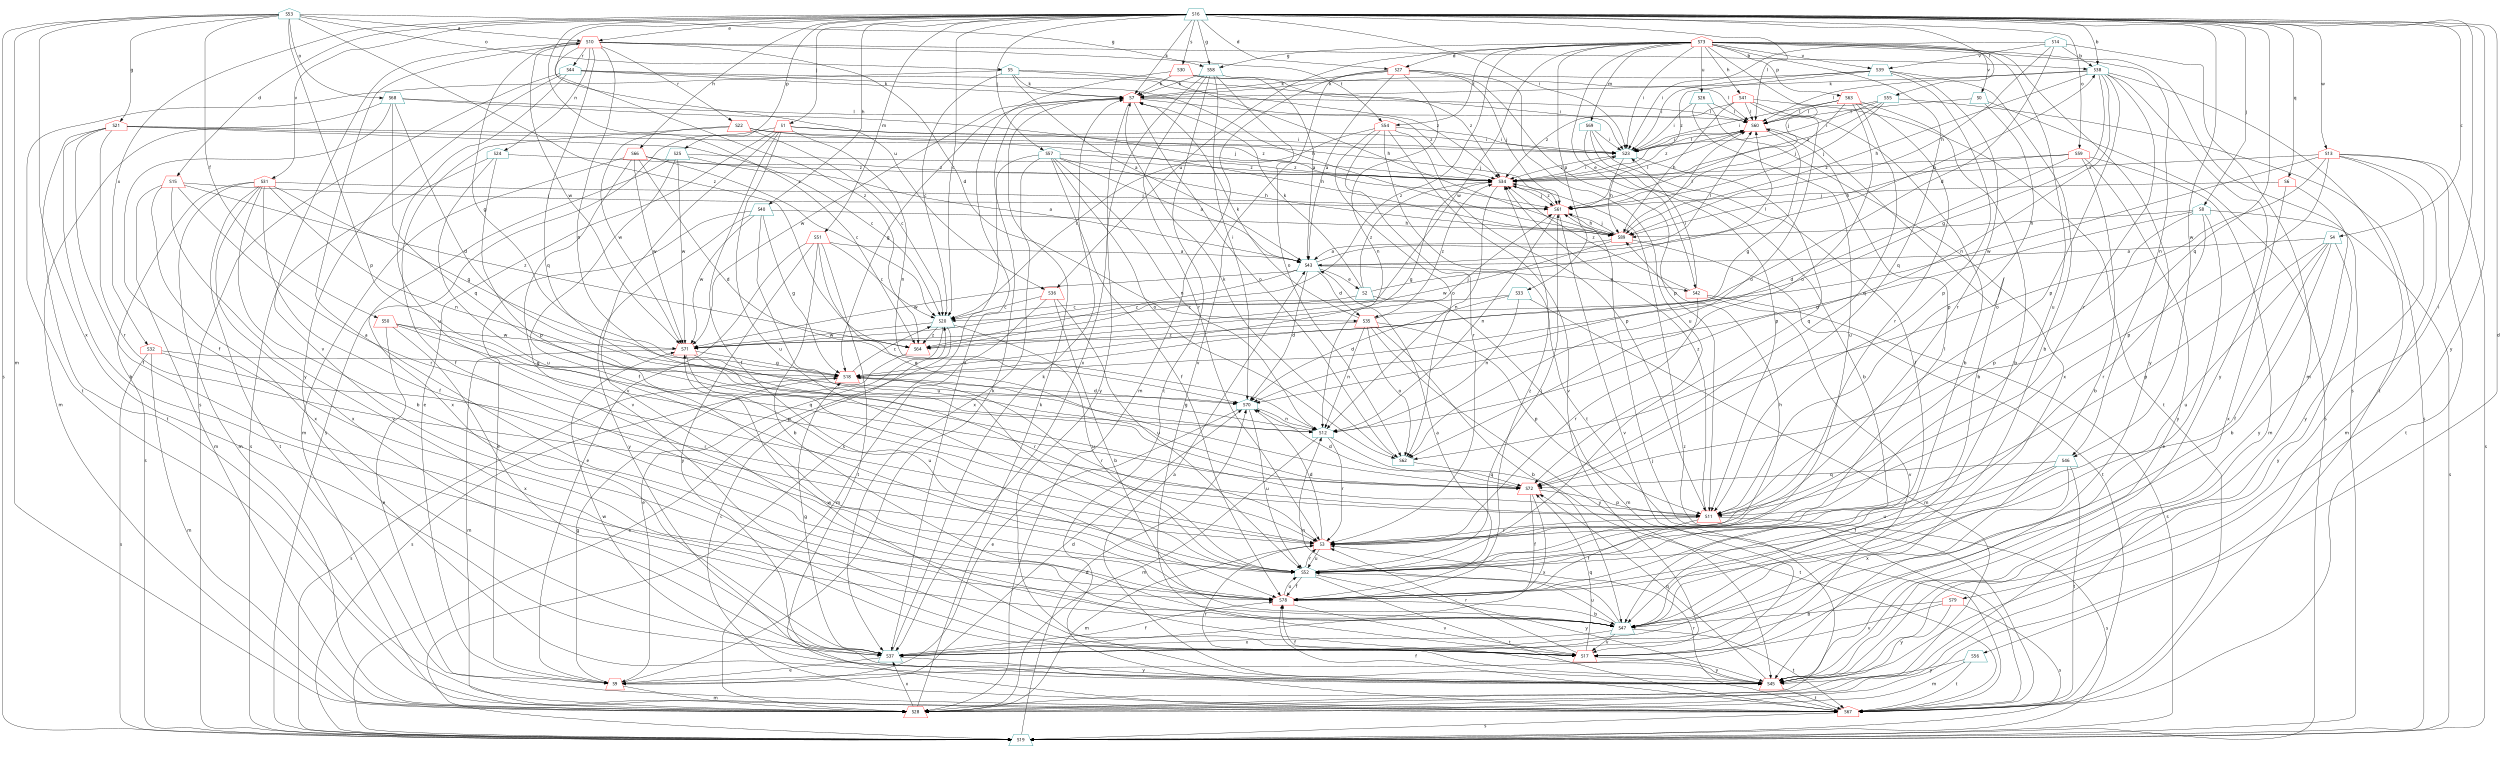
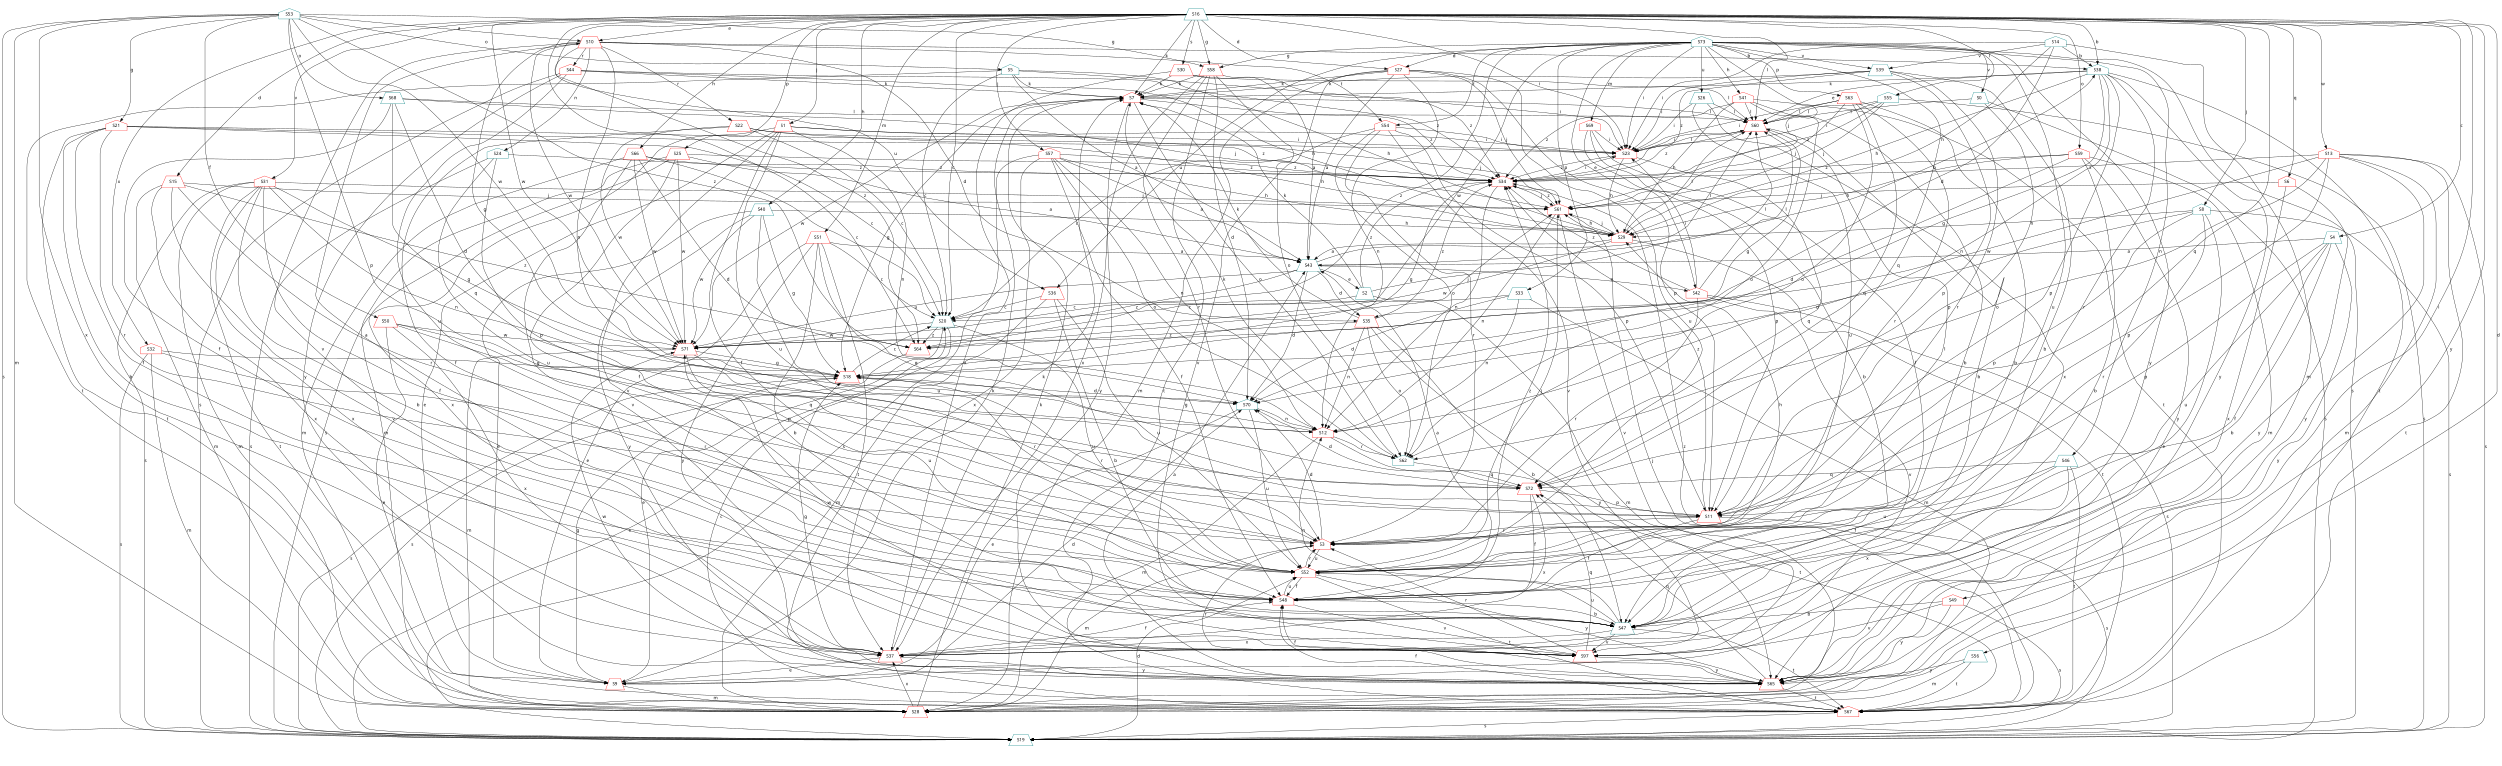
edge "S16" -> "S46": now "S16" -> "S71"
node "S73": color red -> teal
node "S44": color teal -> red
node "S58": color teal -> red
edge "S38" -> "S60": label "l" -> "e"
node "S69": color teal -> red
node "S25": color teal -> red
node "S57": color teal -> red
node "S23": color teal -> red
edge "S61" -> "S60": now "S42" -> "S60"
edge "S53" -> "S71": added, label "w"
edge "S58" -> "S70": label "i" -> "d"
node "S89": label "S89" -> "S29"
edge "S43" -> "S71": label "w" -> "u"
edge "S10" -> "S72": removed, label "q"
edge "S35" -> "S11": removed, label "p"
node "S12": color teal -> red
edge "S54" -> "S67": removed, label "t"
edge "S12" -> "S3": now "S12" -> "S62"
edge "S19" -> "S70": now "S19" -> "S52"
node "S52": color teal -> red
edge "S68" -> "S28": now "S25" -> "S28"
edge "S67" -> "S3": removed, label "r"
node "S78": label "S78" -> "S48"
node "S79": label "S79" -> "S49"
node "S37": color teal -> red
node "S17": label "S17" -> "S97"
node "S45": label "S45" -> "S65"
